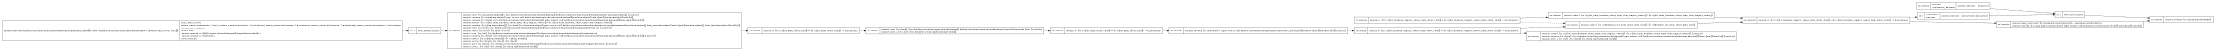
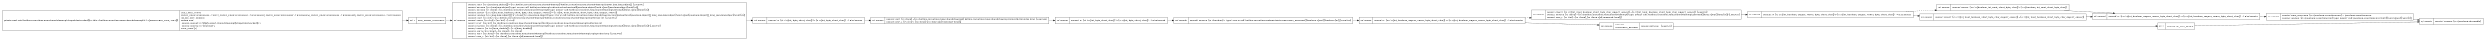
node "21: ?": text "MTH_EXIT_BLOCK" -> "SYNTHETIC_EXIT_BLOCK"
edge "30: 0x0031" -> "31: 0x0038": added
node "39: ?": removed
edge "29: 0x002f" -> "32: 0x003a": now "29: 0x002f" -> "38: 0x0046"
node "20: ?": text "MTH_ENTER_BLOCK" -> "MTH_ENTER_SYNTHETIC"
